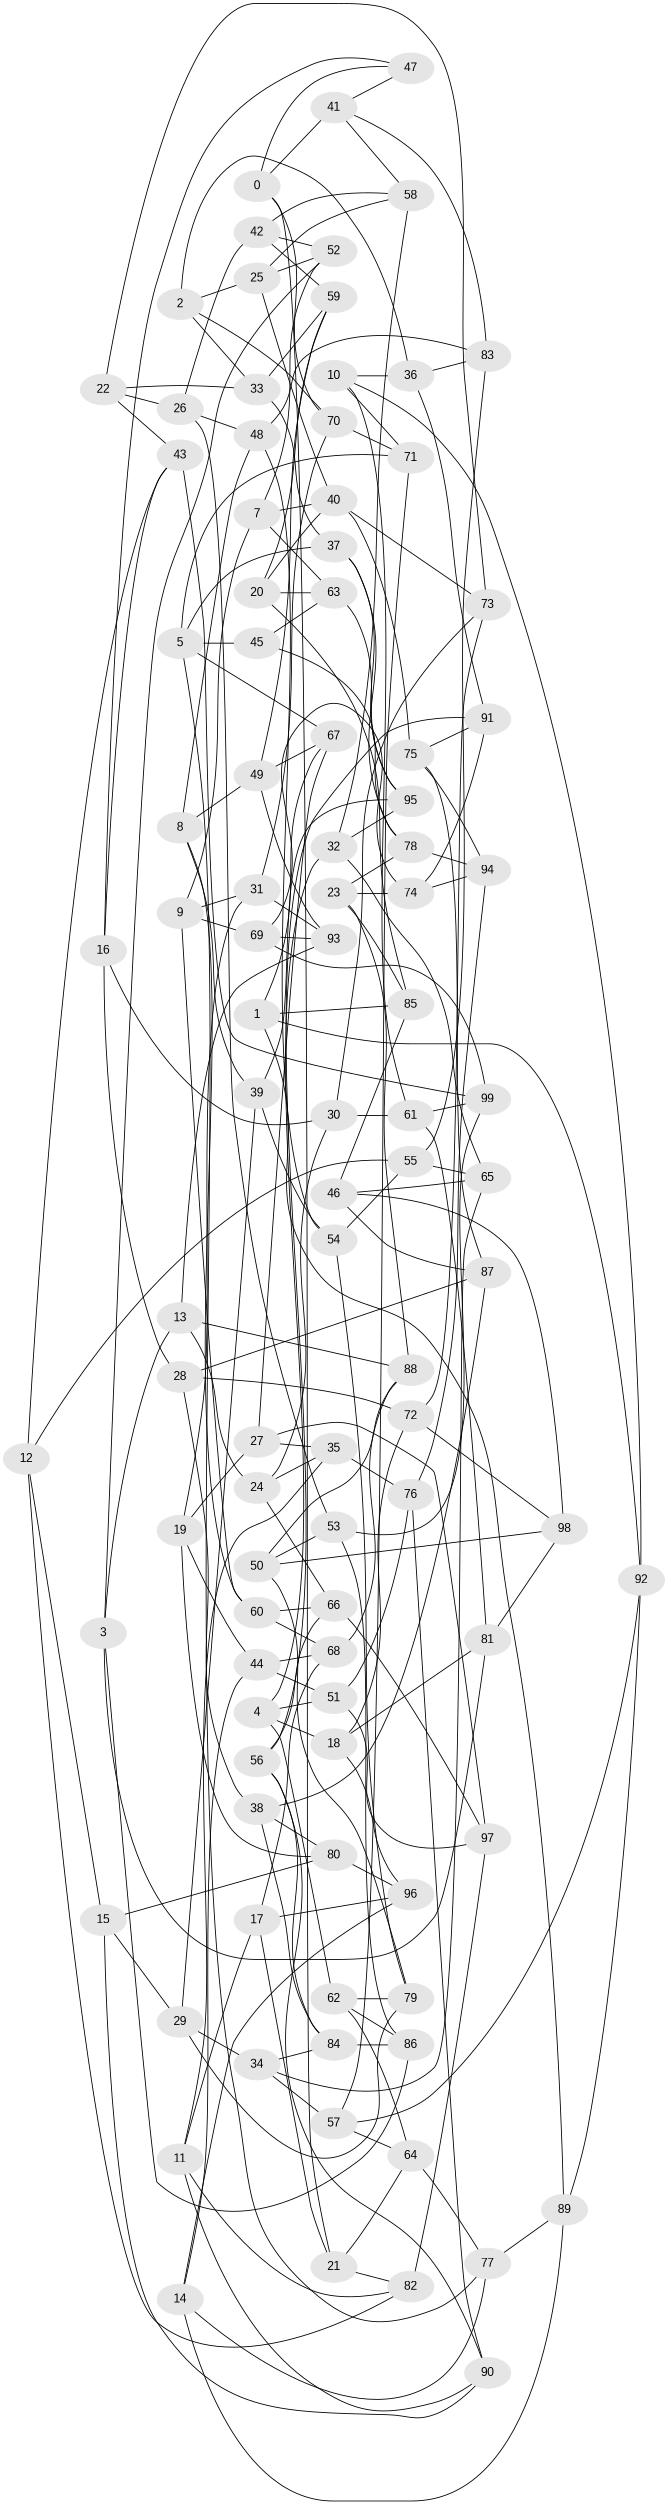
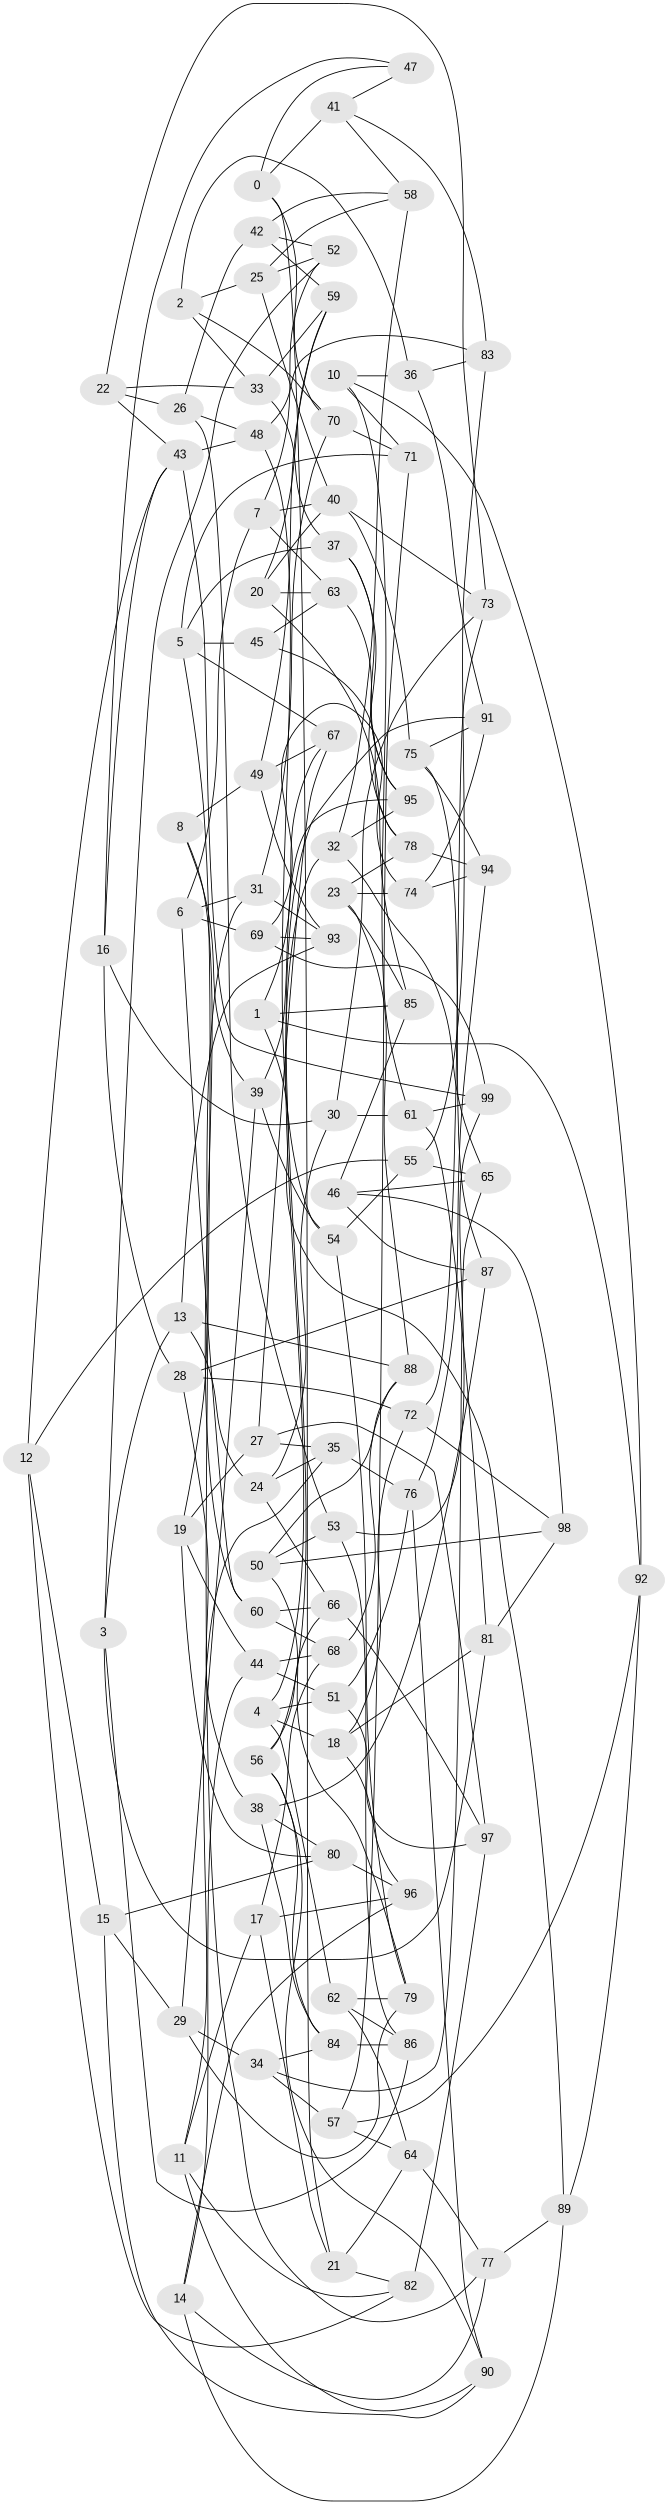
edge "48" -- "8": now "48" -- "43"
node "9": label "9" -> "6"
